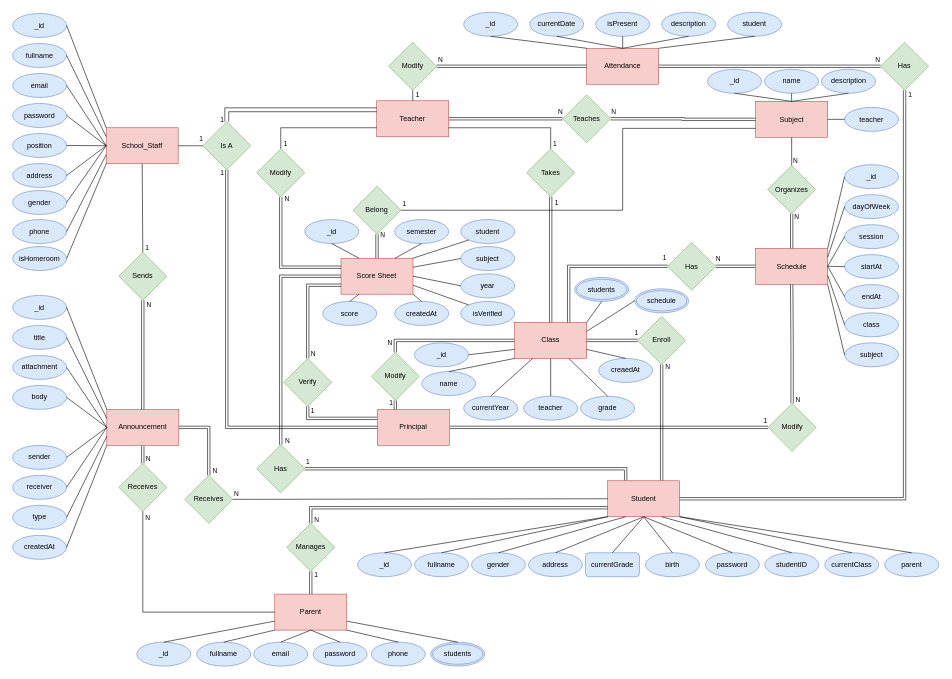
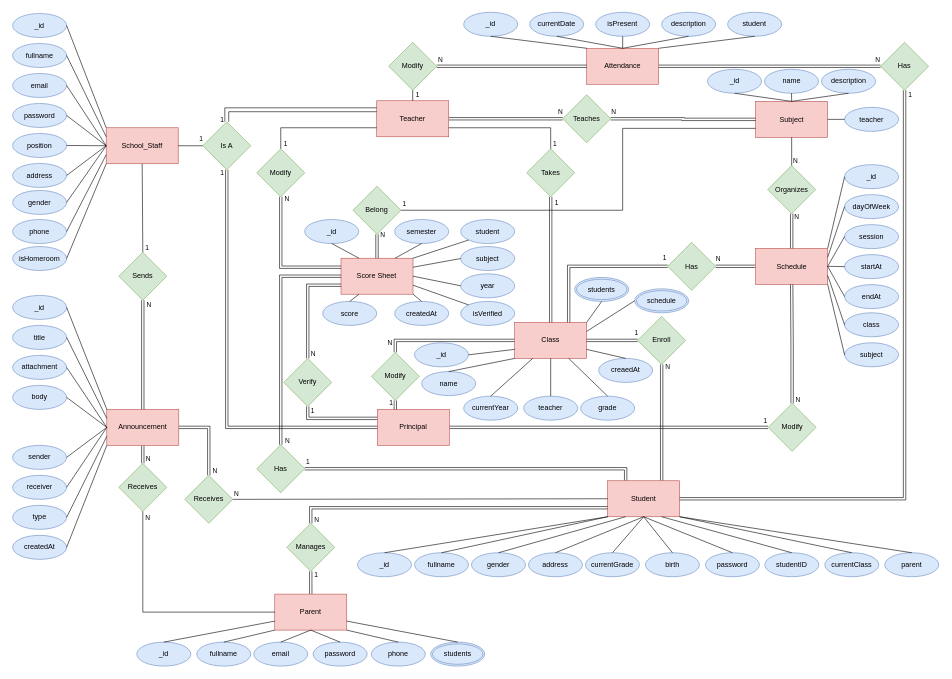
node "currentGrade": shape rounded rectangle -> ellipse
